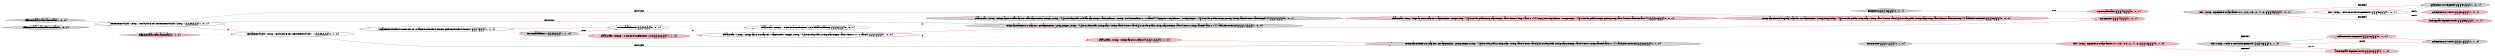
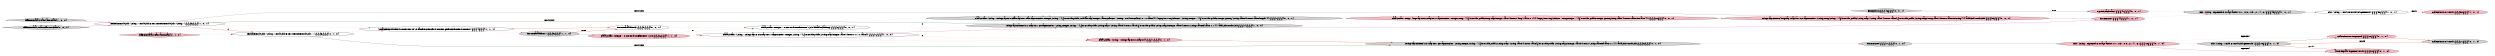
node "Collections.sort(expected)@@@51@@@['1', '0', '1']": removed
node "assertEquals(expected,result)@@@53@@@['1', '0', '1']": removed
